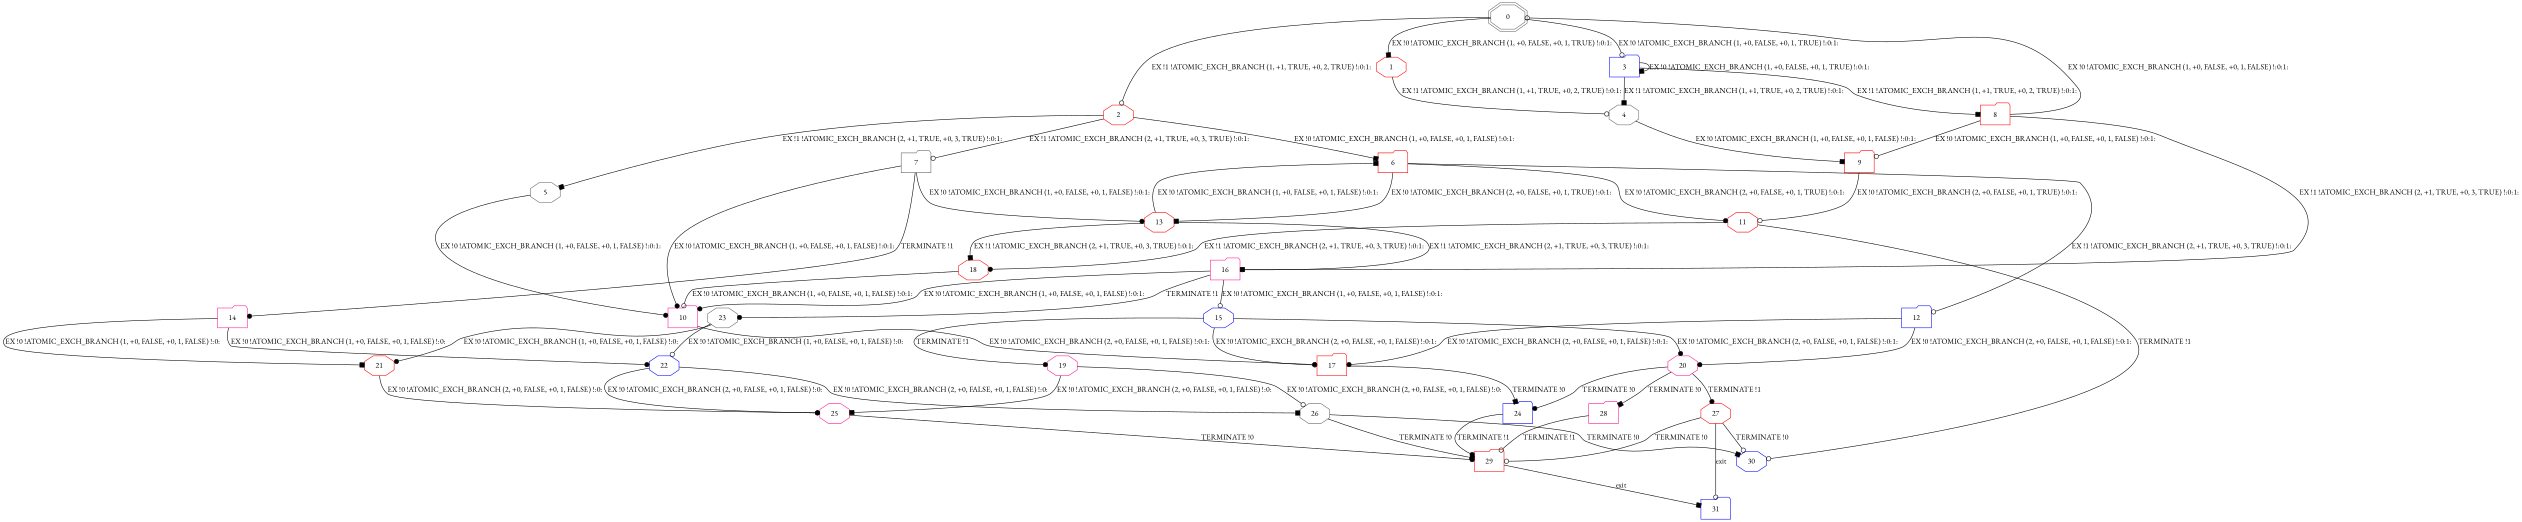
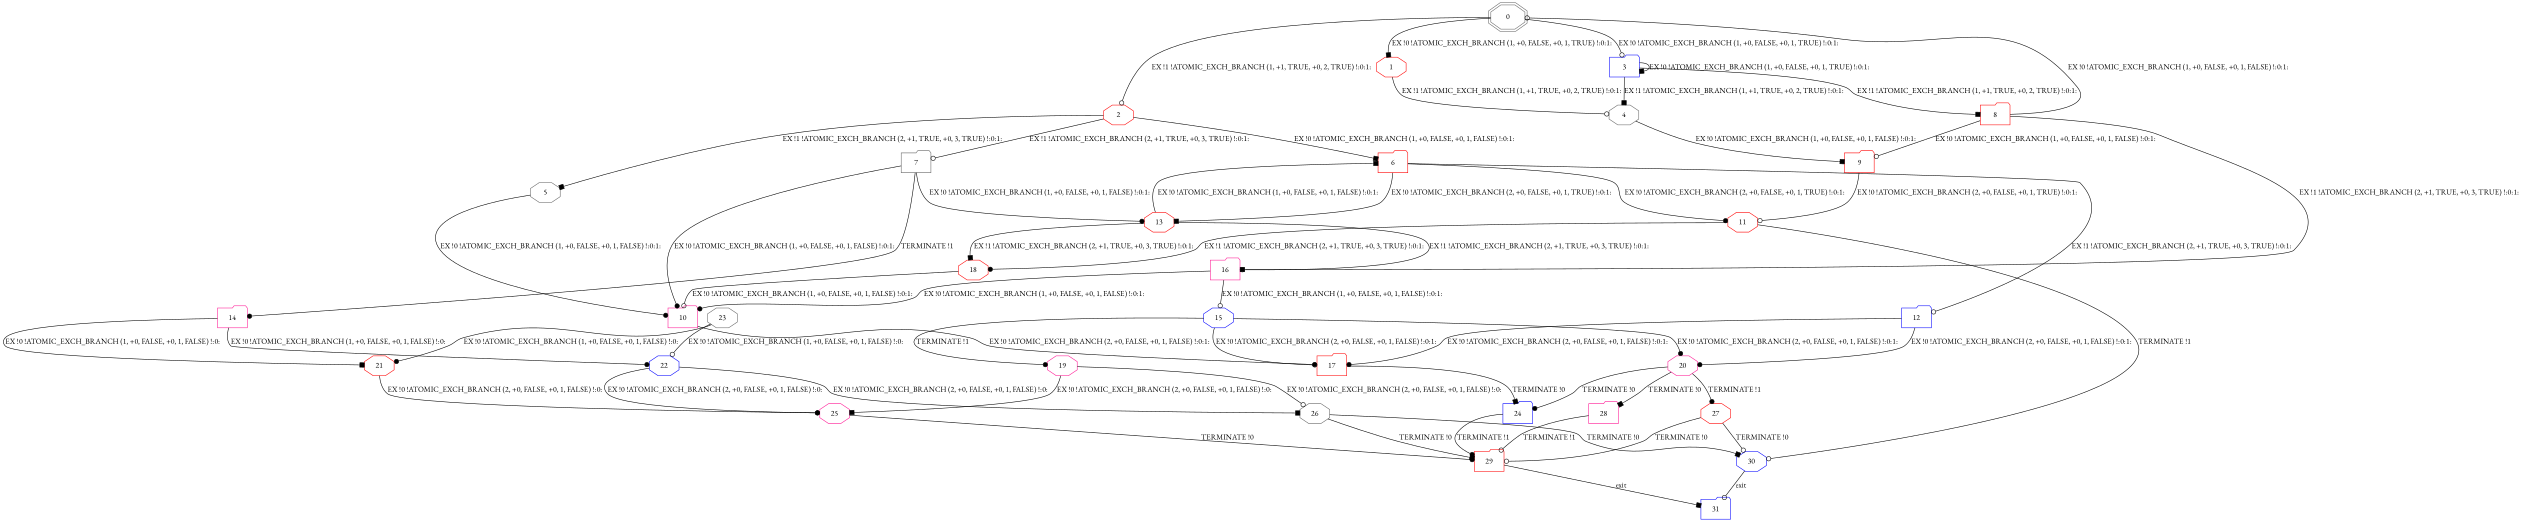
edge "16" -> "23": removed, label "TERMINATE !1"
edge "27" -> "31": now "30" -> "31"
